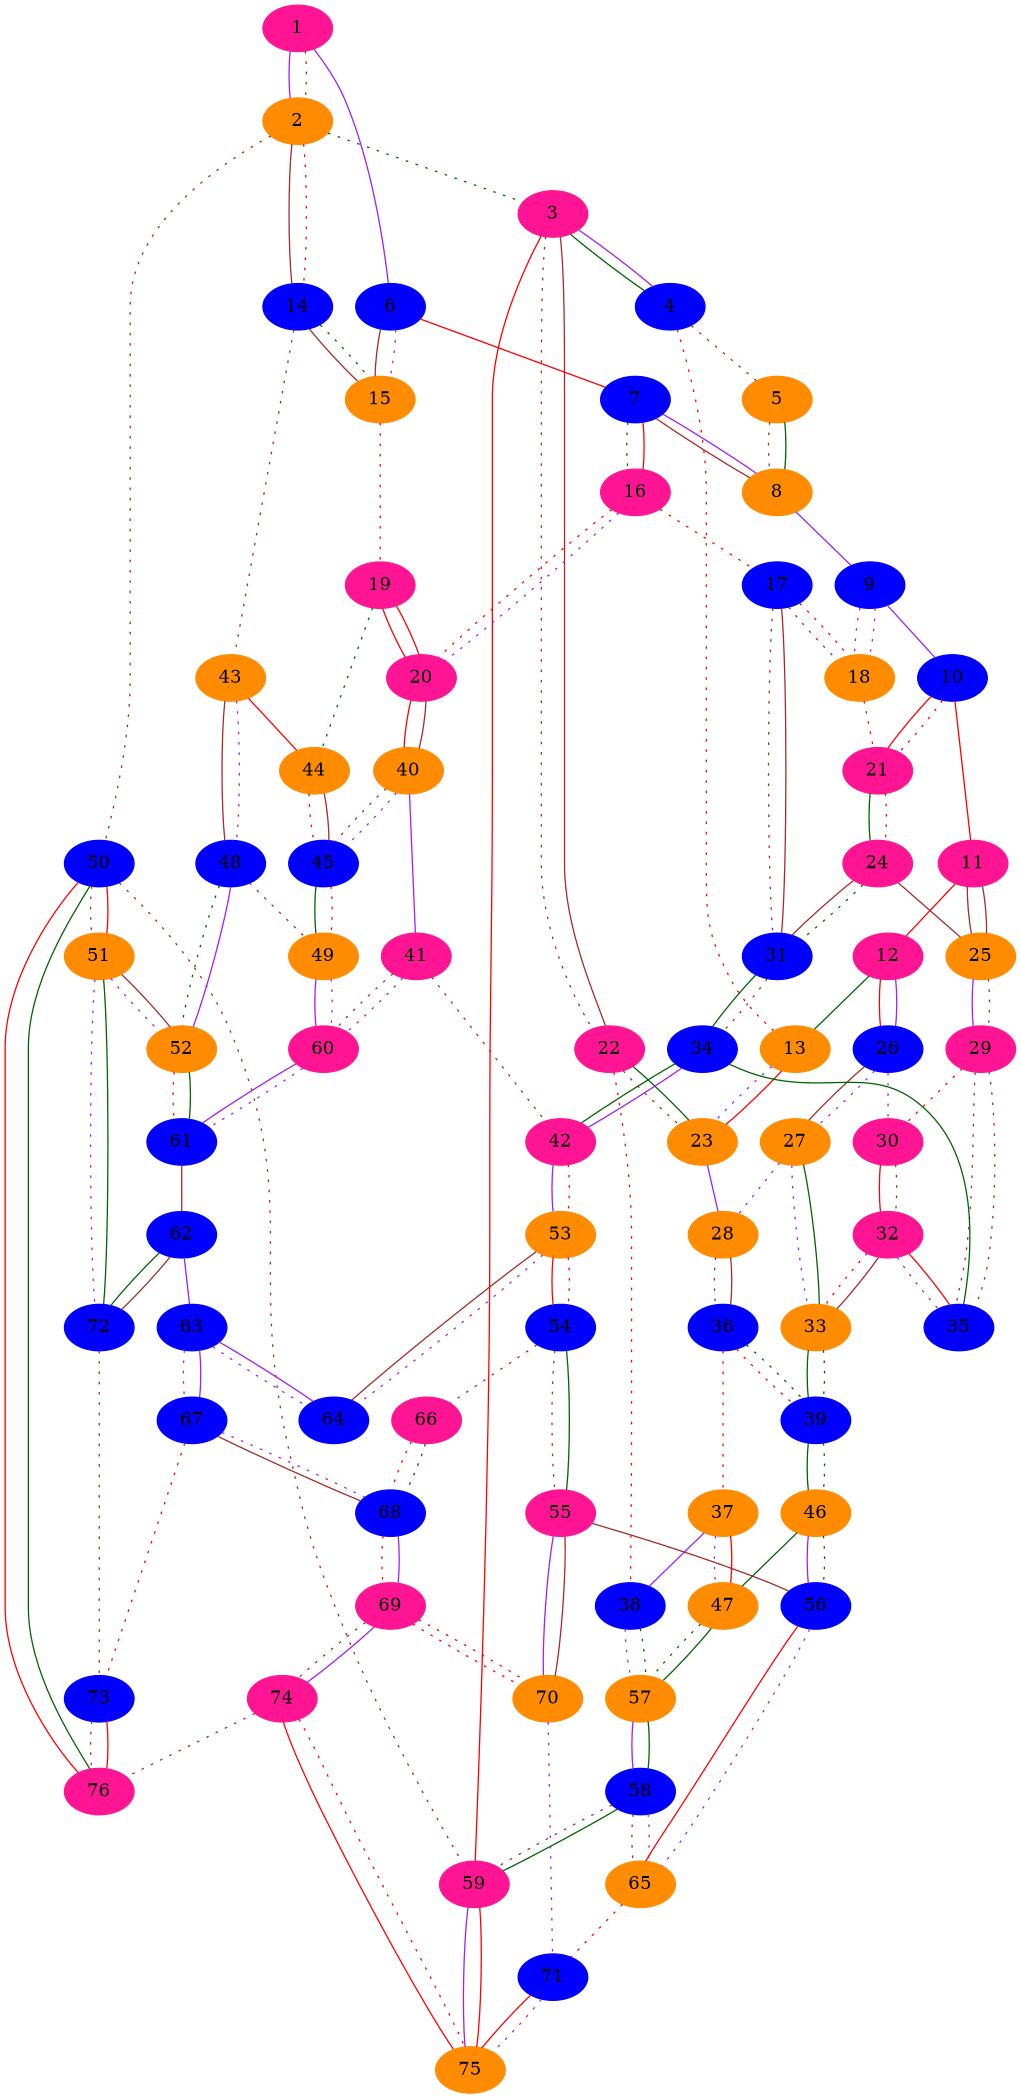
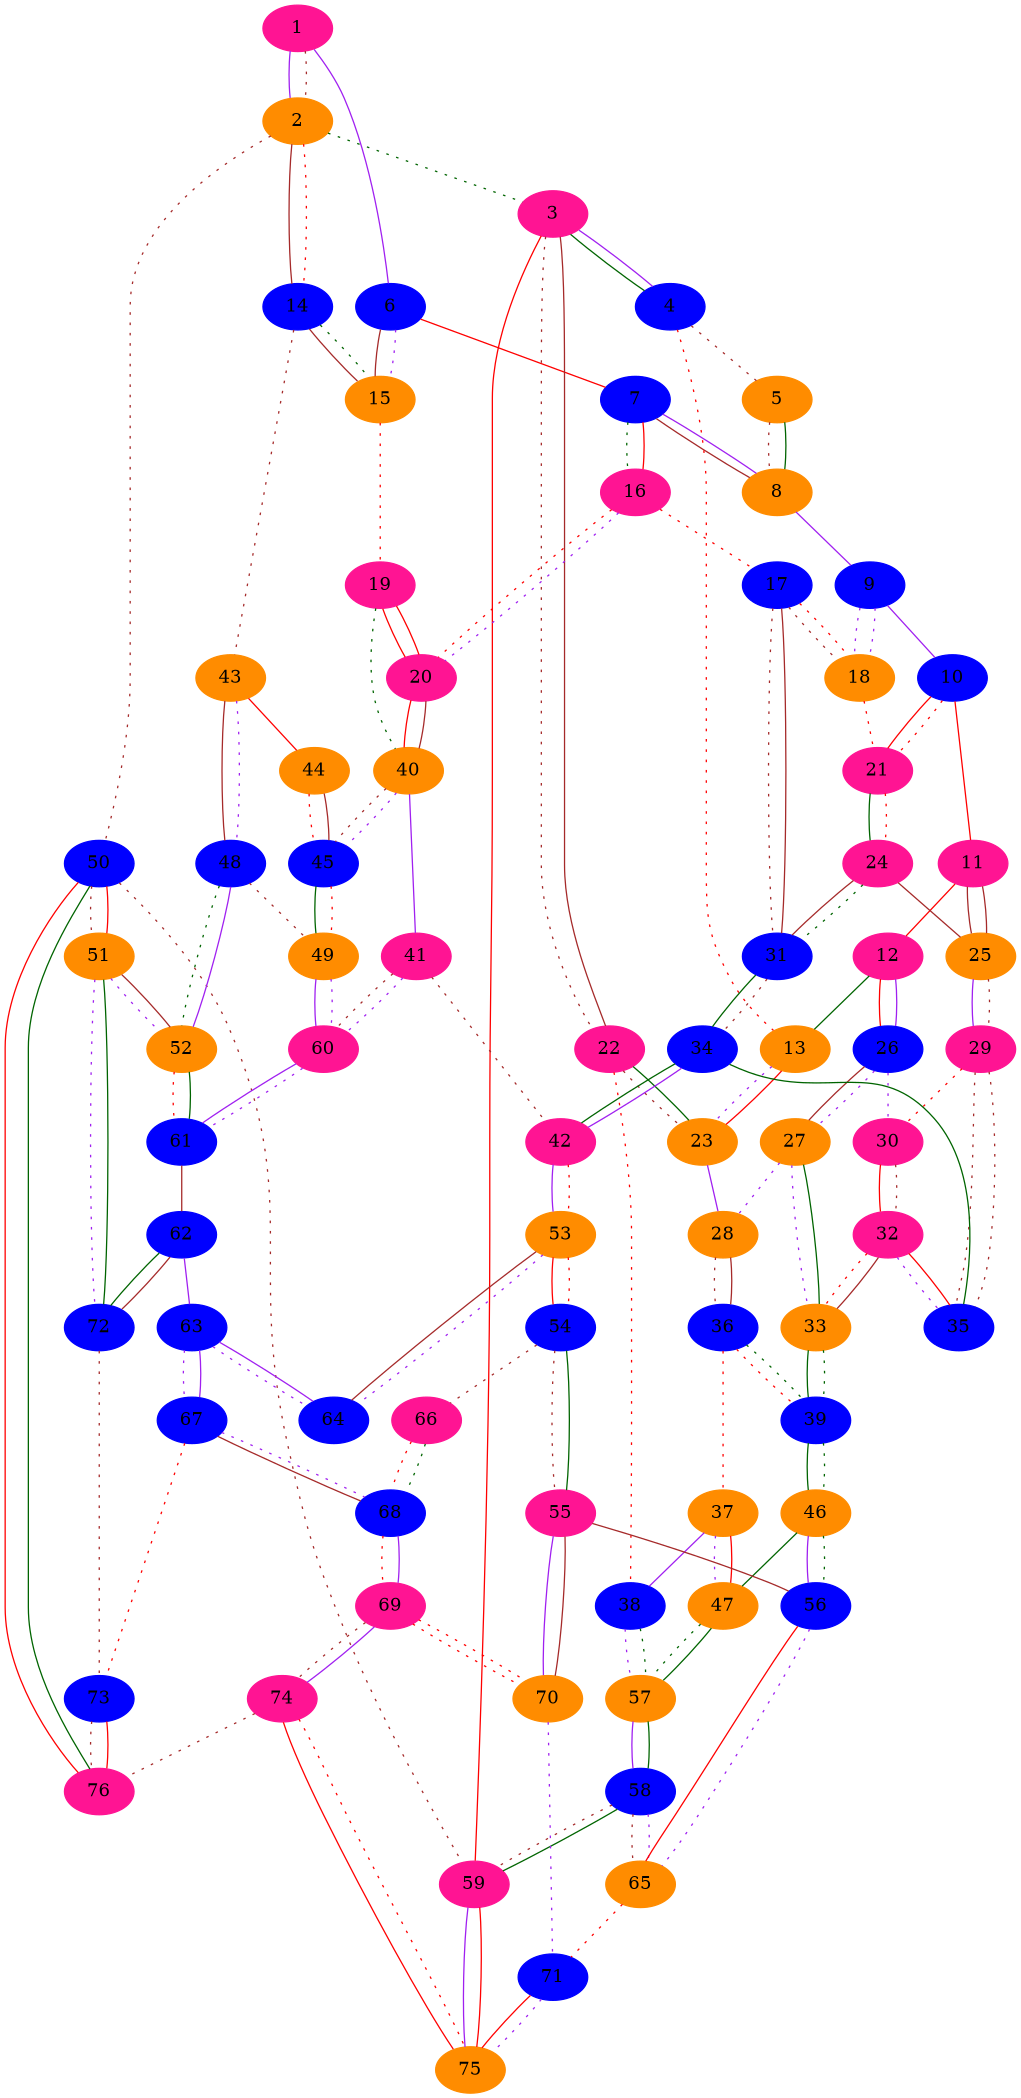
edge "19" -- "44": now "19" -- "40"
